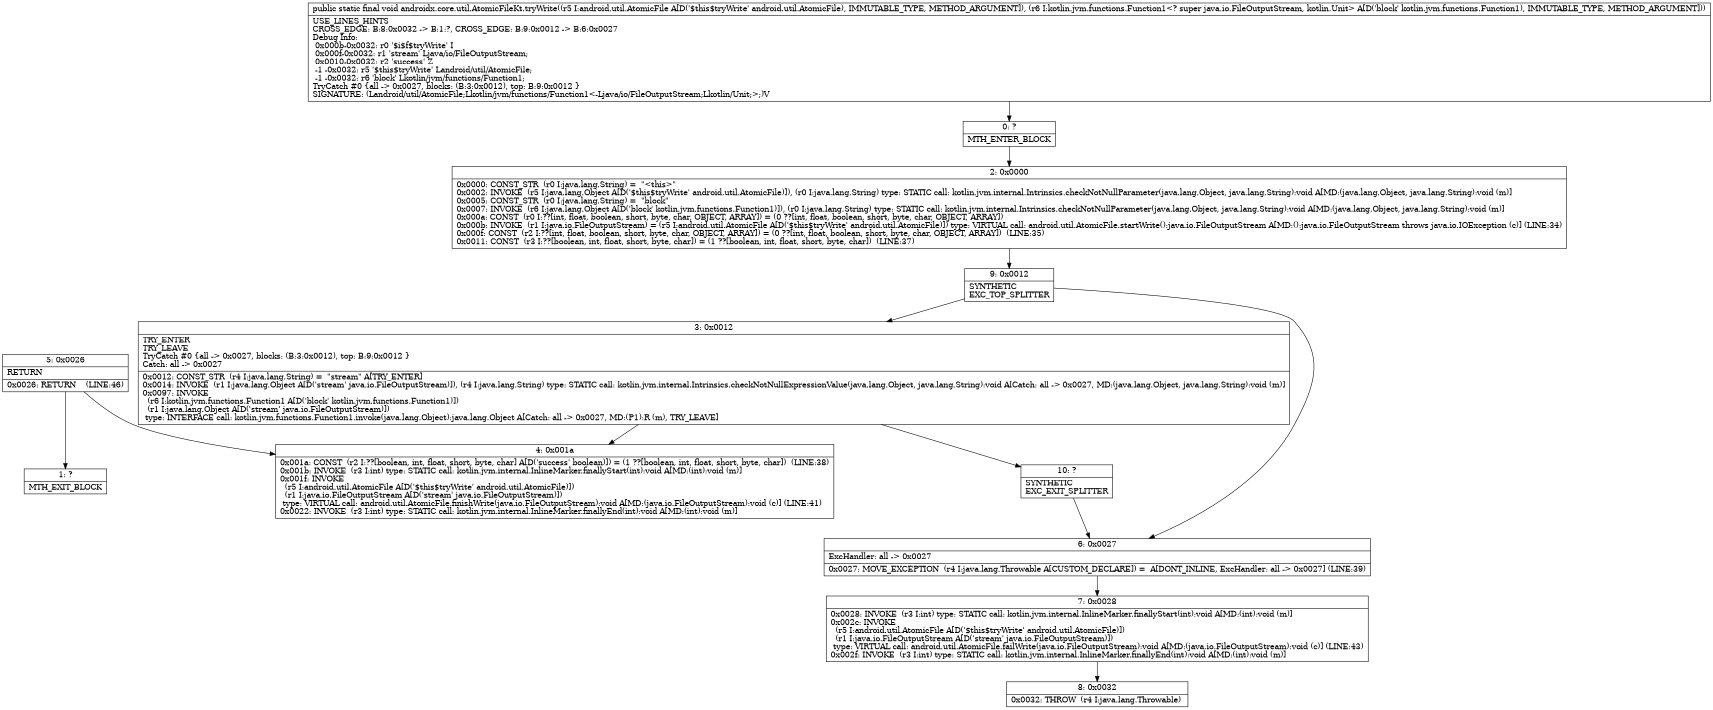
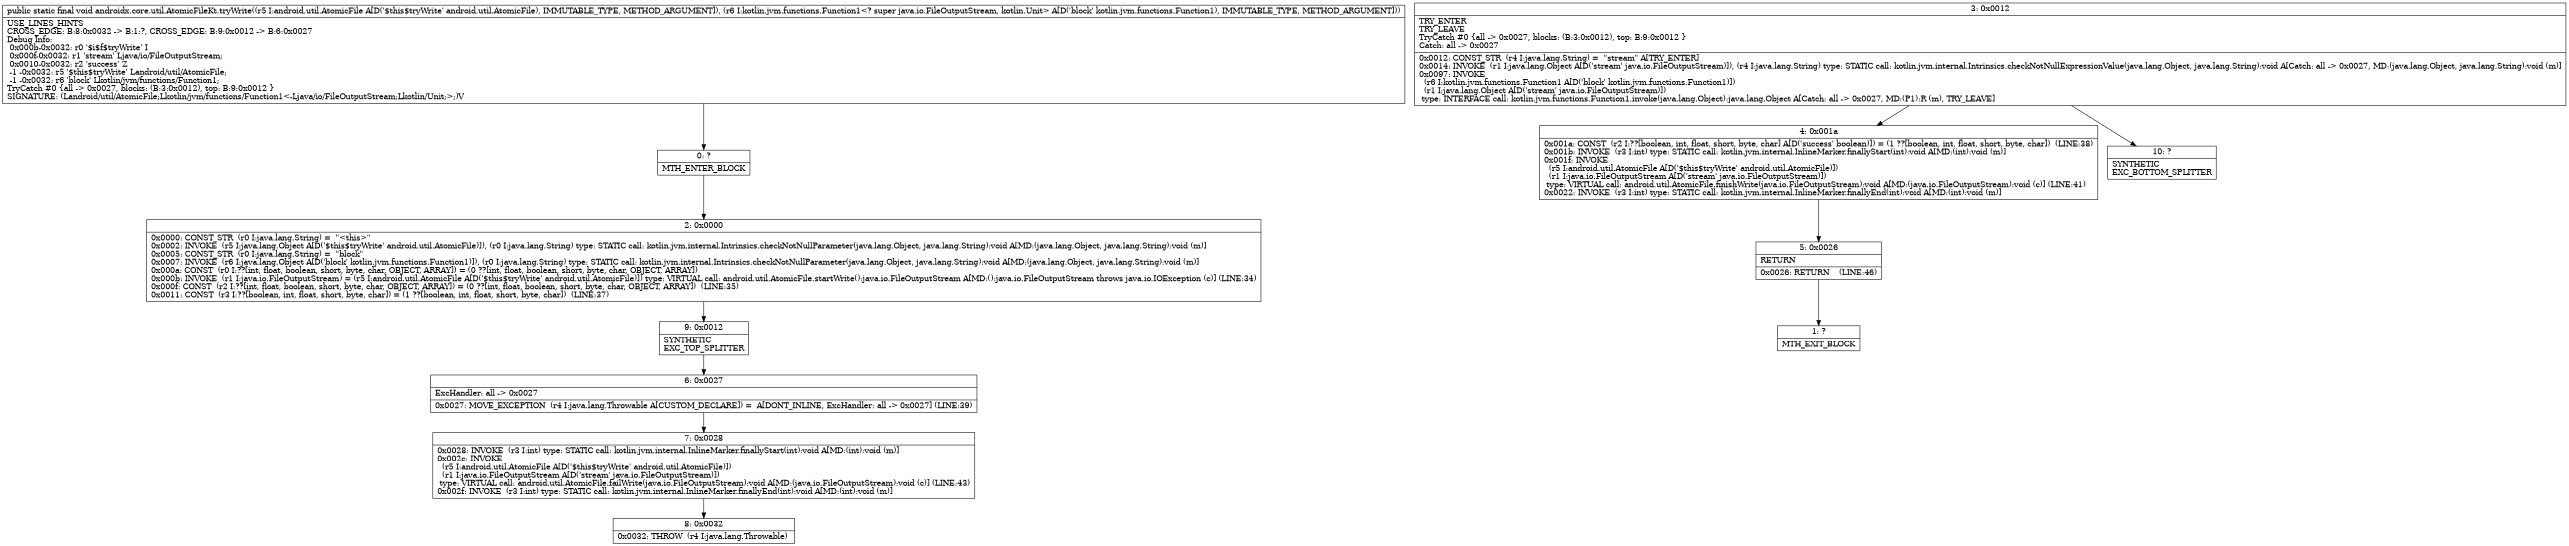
edge "9: 0x0012" -> "3: 0x0012": removed
edge "5: 0x0026" -> "4: 0x001a": reversed
node "10: ?": text "EXC_EXIT_SPLITTER" -> "EXC_BOTTOM_SPLITTER"
edge "10: ?" -> "6: 0x0027": removed
